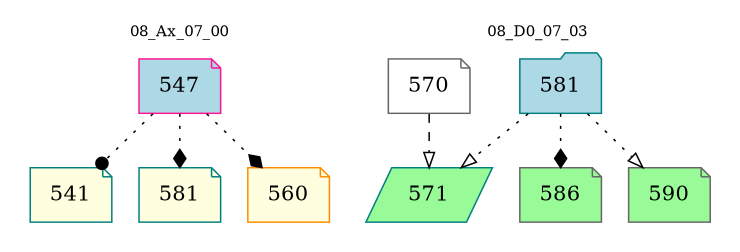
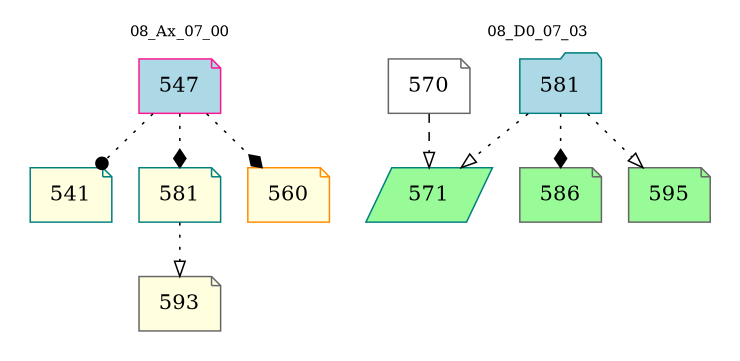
node "590": label "590" -> "595"
node "593": added
